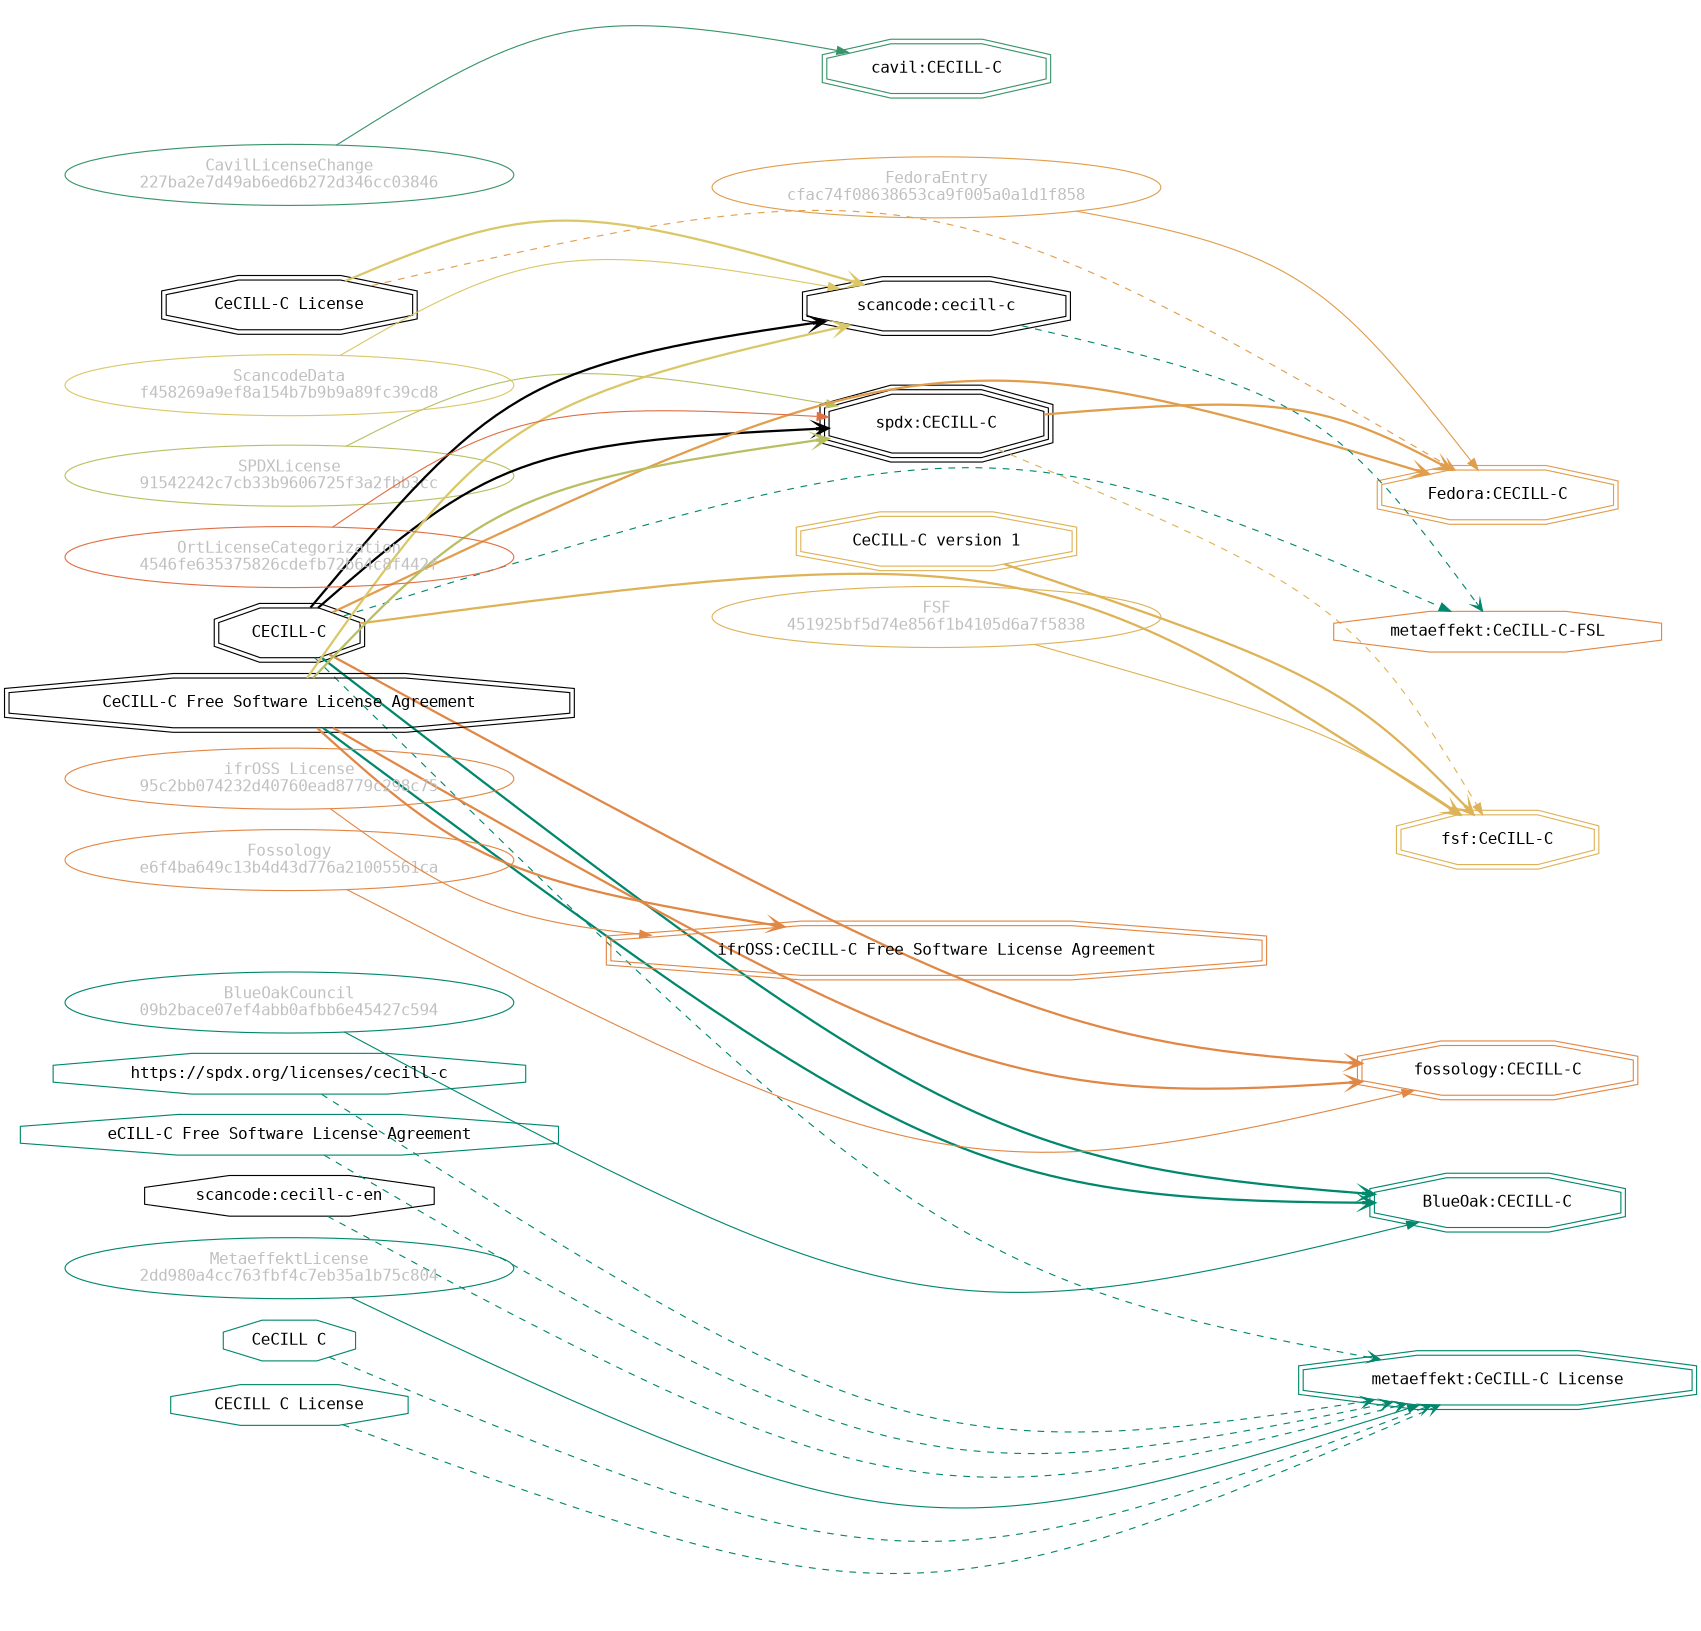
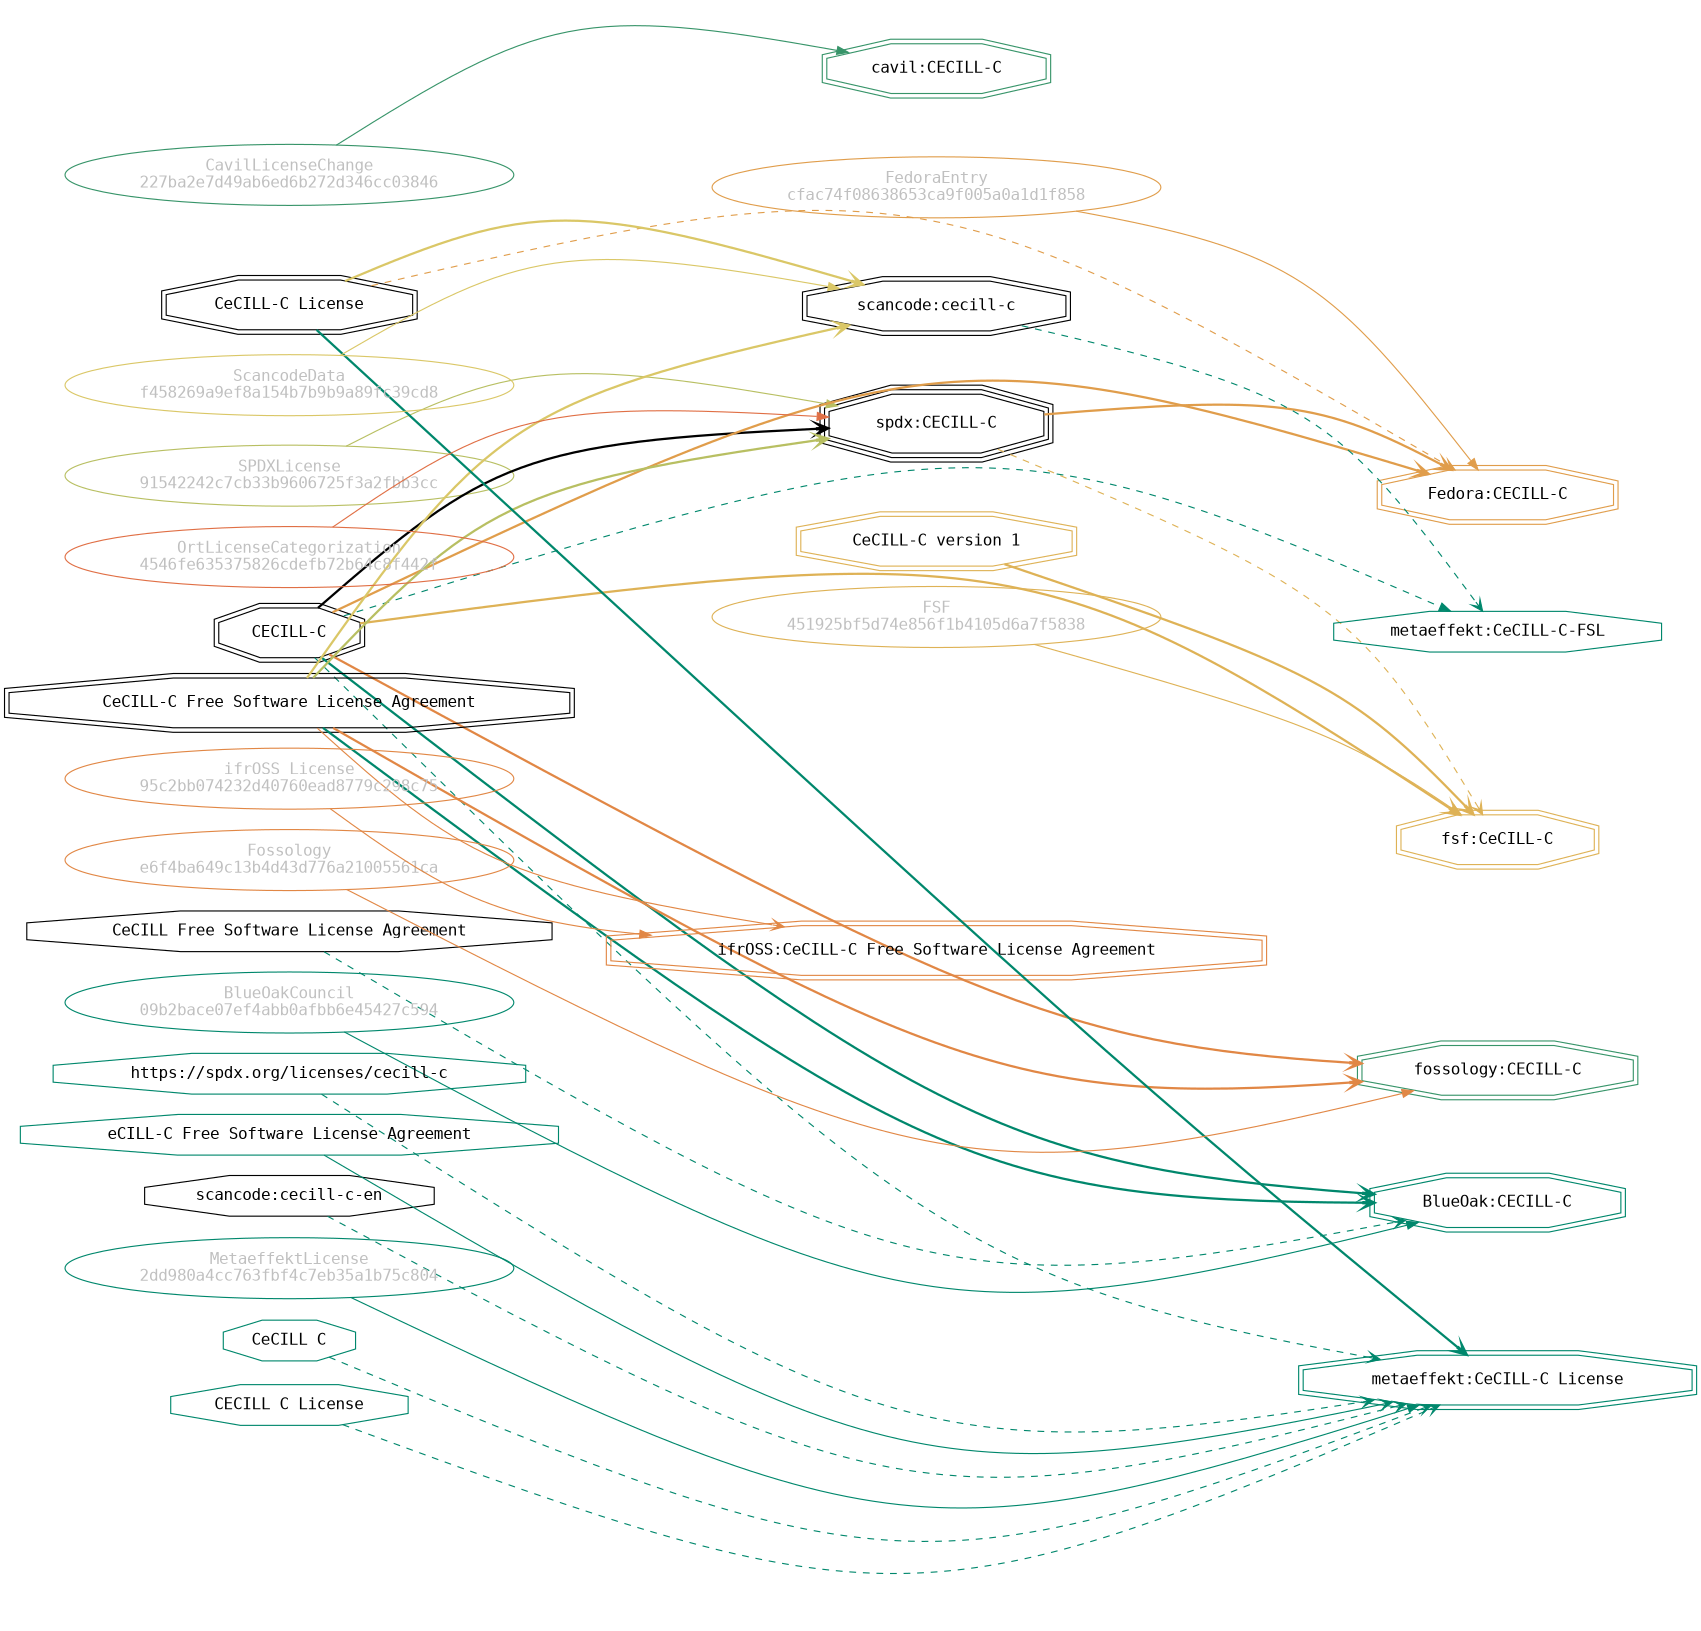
edge "CECILL-C" -> "scancode:cecill-c": removed
edge "spdx:CECILL-C" -> "fsf:CeCILL-C": arrowhead normal -> vee
node "metaeffekt:CeCILL-C-FSL": color #e18745 -> #00876c
edge "CeCILL-C License" -> "metaeffekt:CeCILL-C License": added
edge "CeCILL-C Free Software License Agreement" -> "ifrOSS:CeCILL-C Free Software License Agreement": style bold -> solid
node "CeCILL Free Software License Agreement": added
node "fossology:CECILL-C": color #e18745 -> #379469
edge "eCILL-C Free Software License Agreement" -> "metaeffekt:CeCILL-C License": style dashed -> solid
